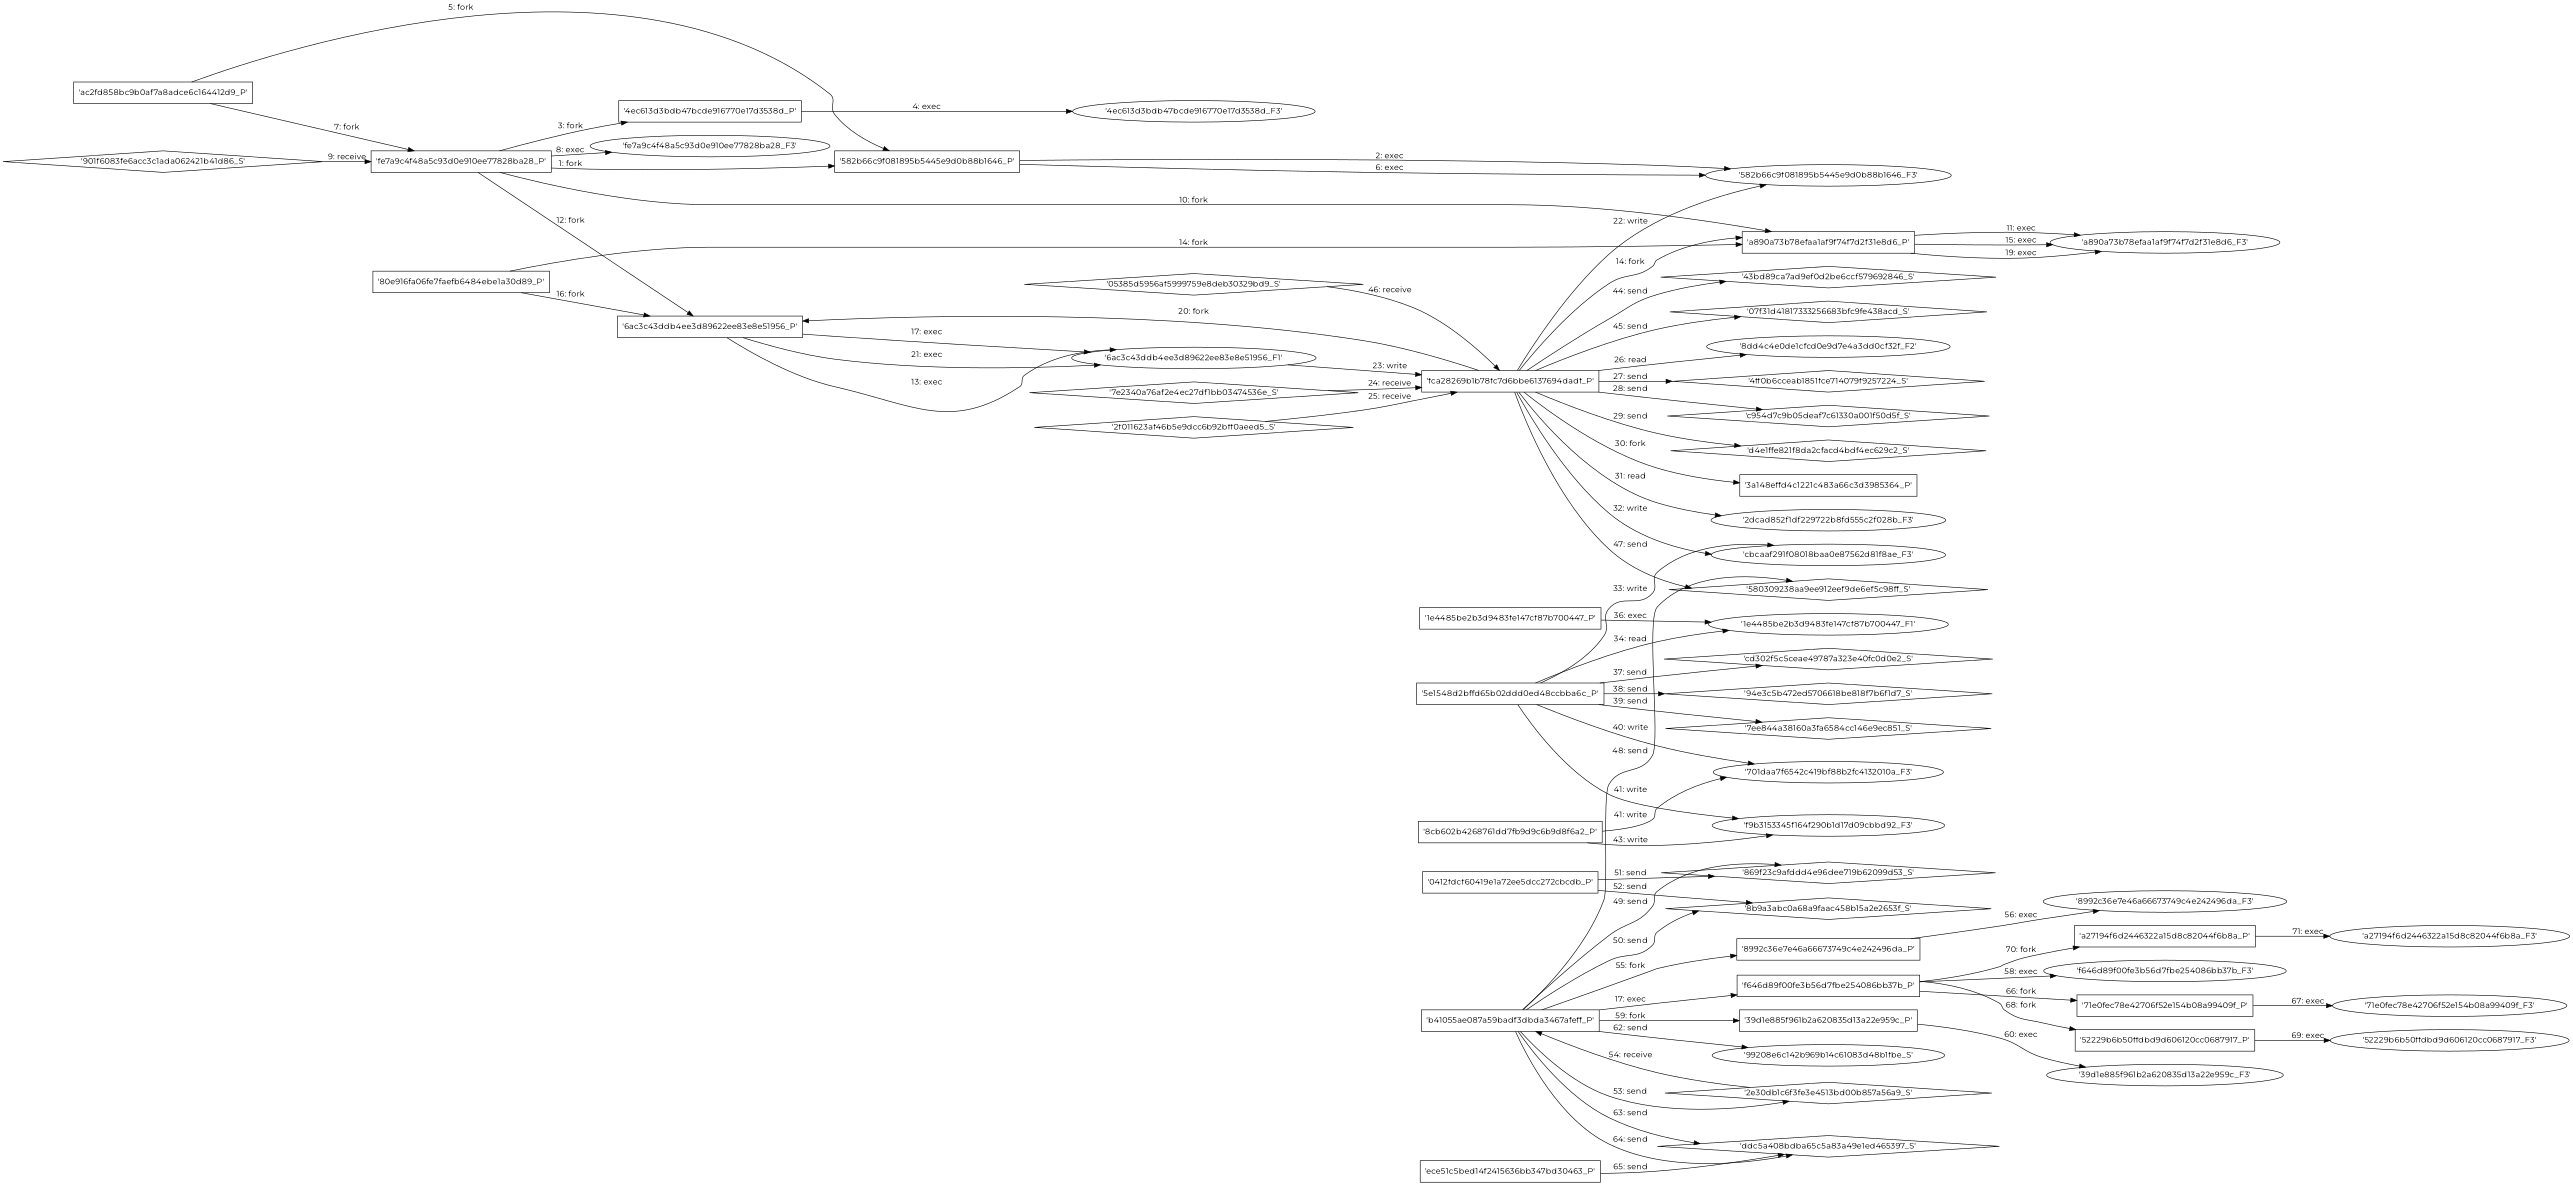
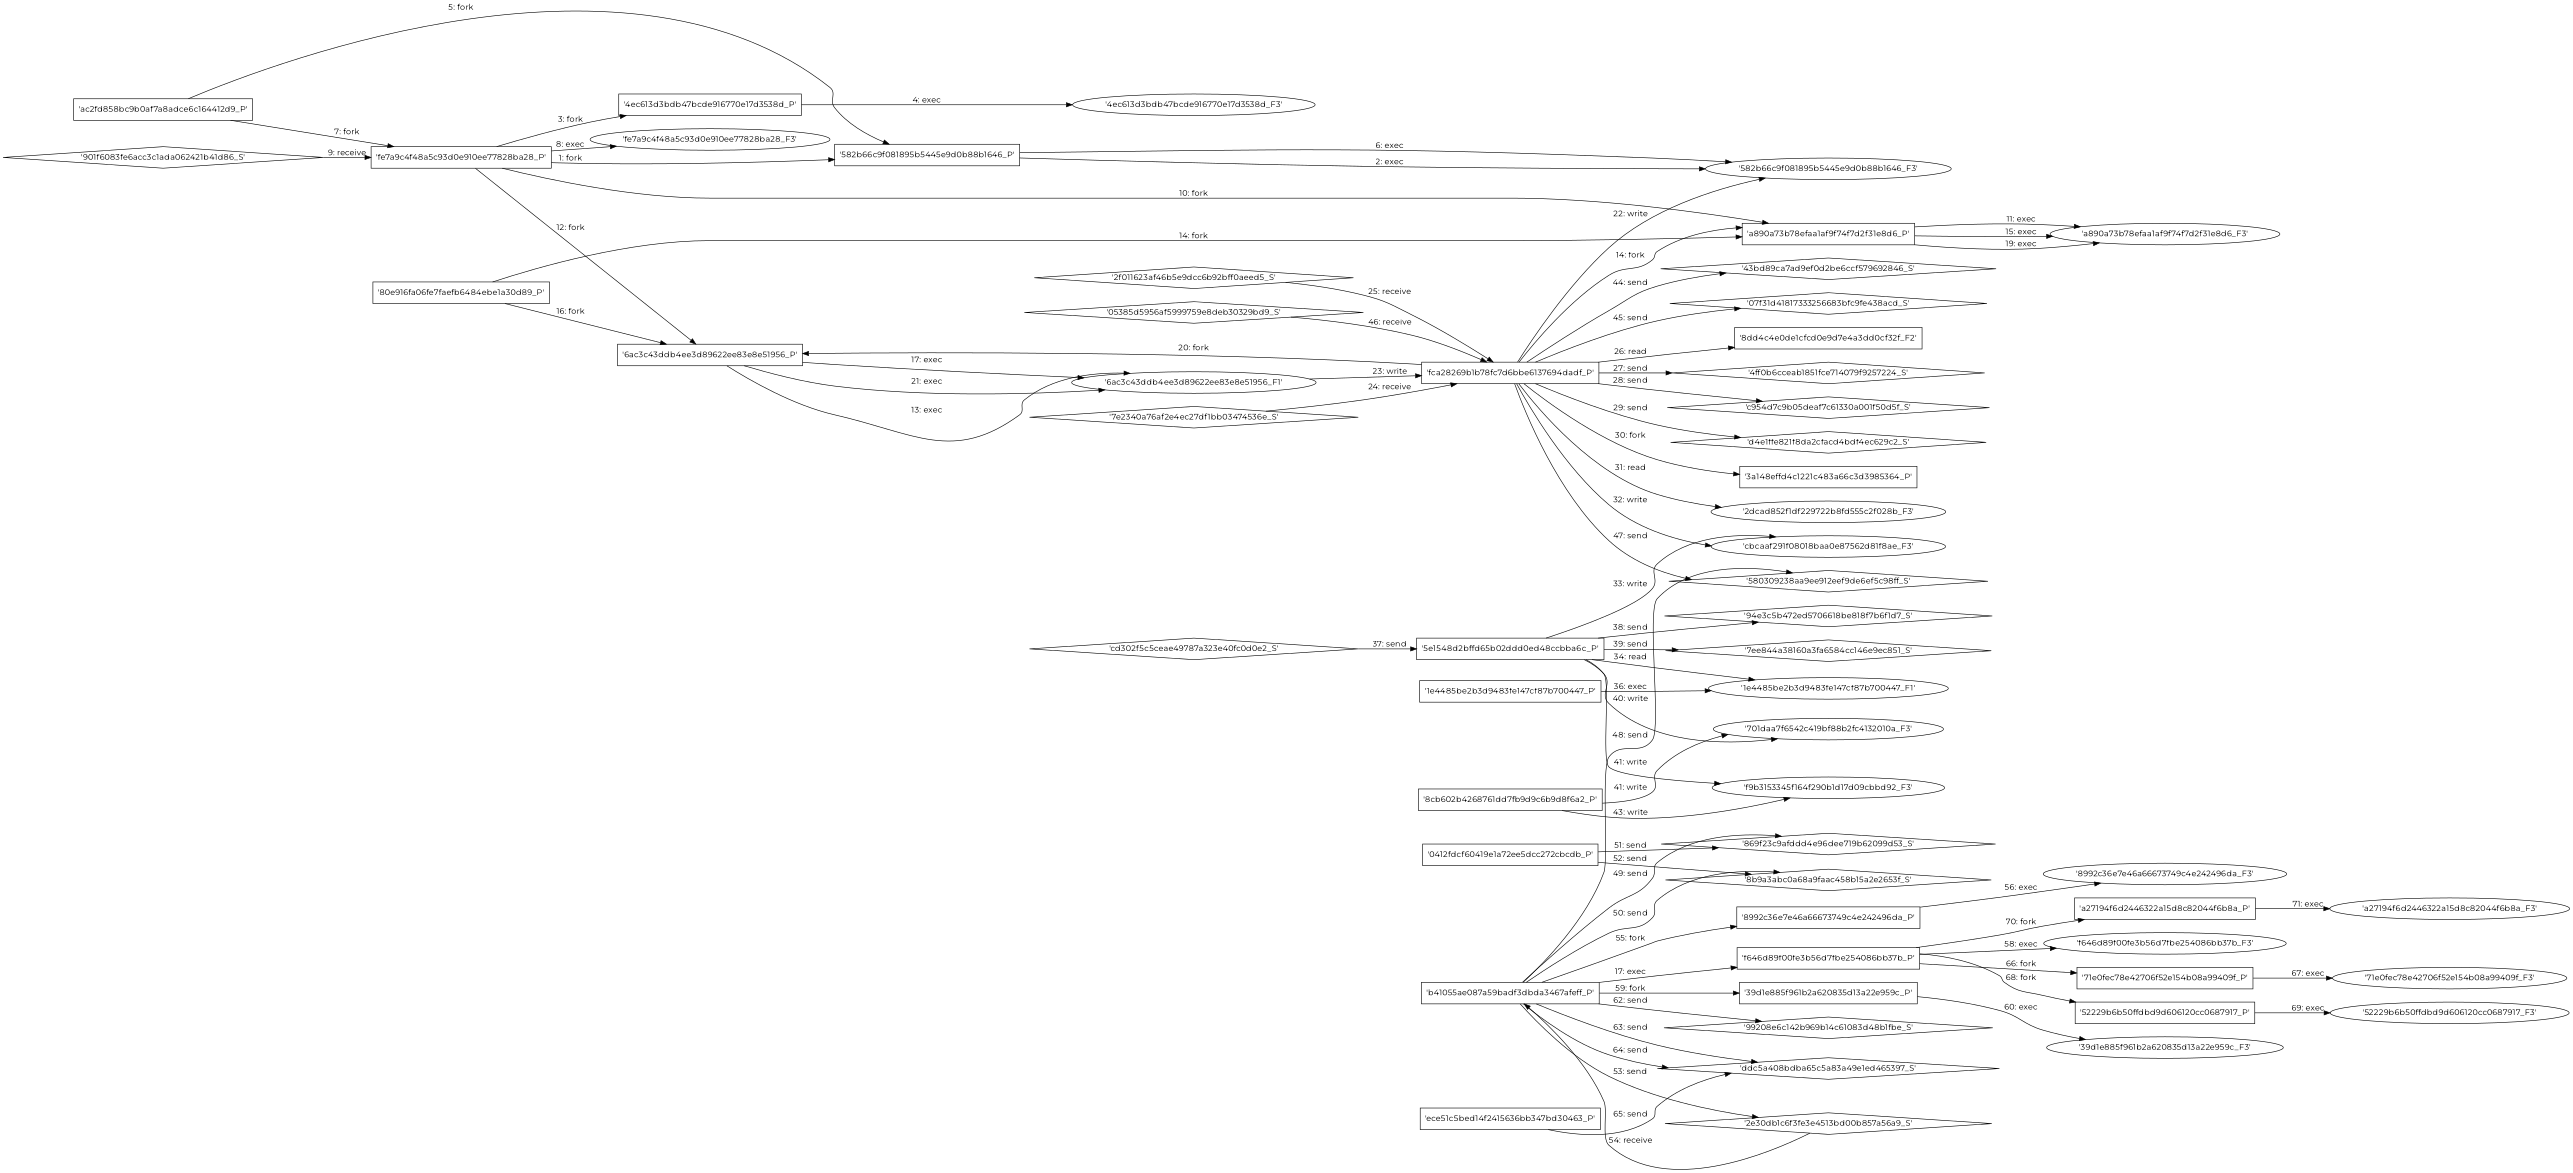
node "'8dd4c4e0de1cfcd0e9d7e4a3dd0cf32f_F2'": shape ellipse -> box
edge "'5e1548d2bffd65b02ddd0ed48ccbba6c_P'" -> "'cd302f5c5ceae49787a323e40fc0d0e2_S'": reversed
node "'99208e6c142b969b14c61083d48b1fbe_S'": shape ellipse -> diamond
